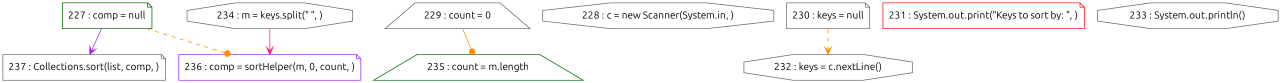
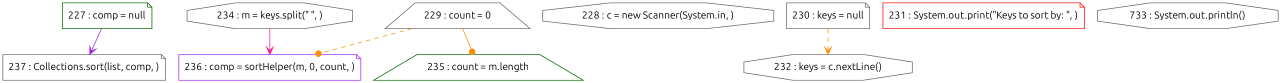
node "233 : System.out.println()": label "233 : System.out.println()" -> "733 : System.out.println()"
edge "227 : comp = null" -> "236 : comp = sortHelper(m, 0, count, )": now "229 : count = 0" -> "236 : comp = sortHelper(m, 0, count, )"
